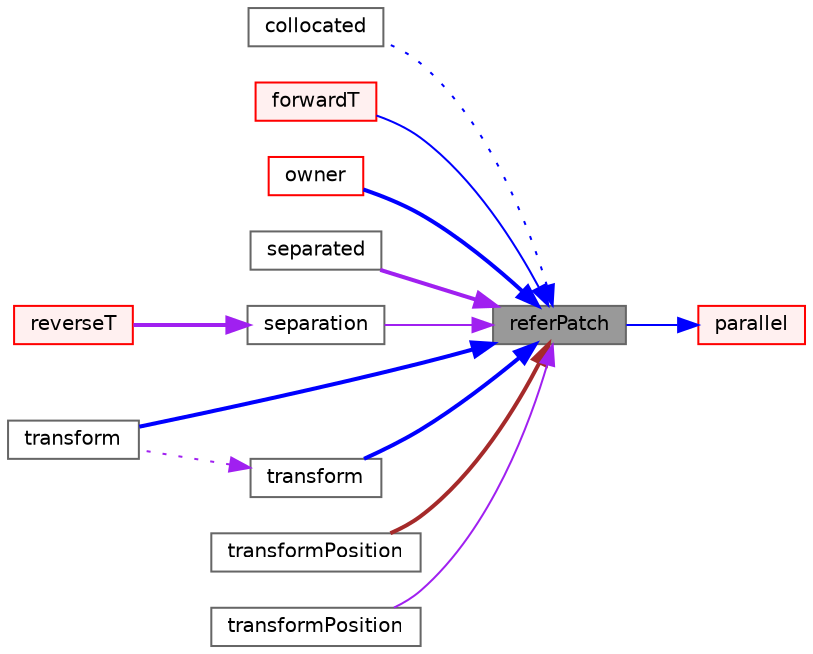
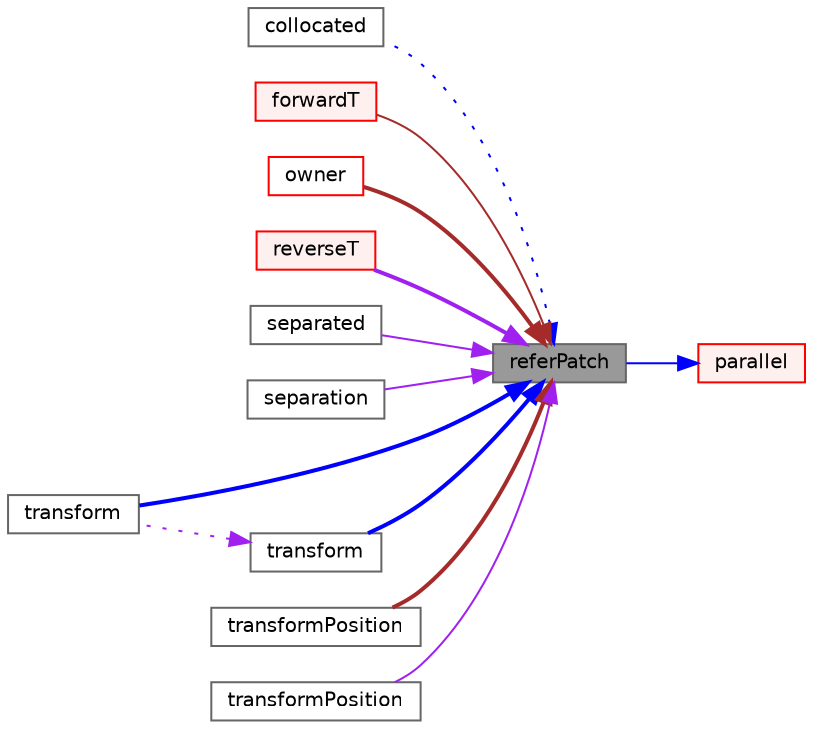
edge "forwardT" -> "referPatch": color blue -> brown
edge "owner" -> "referPatch": color blue -> brown
edge "separated" -> "referPatch": style bold -> solid
edge "reverseT" -> "separation": now "reverseT" -> "referPatch"
